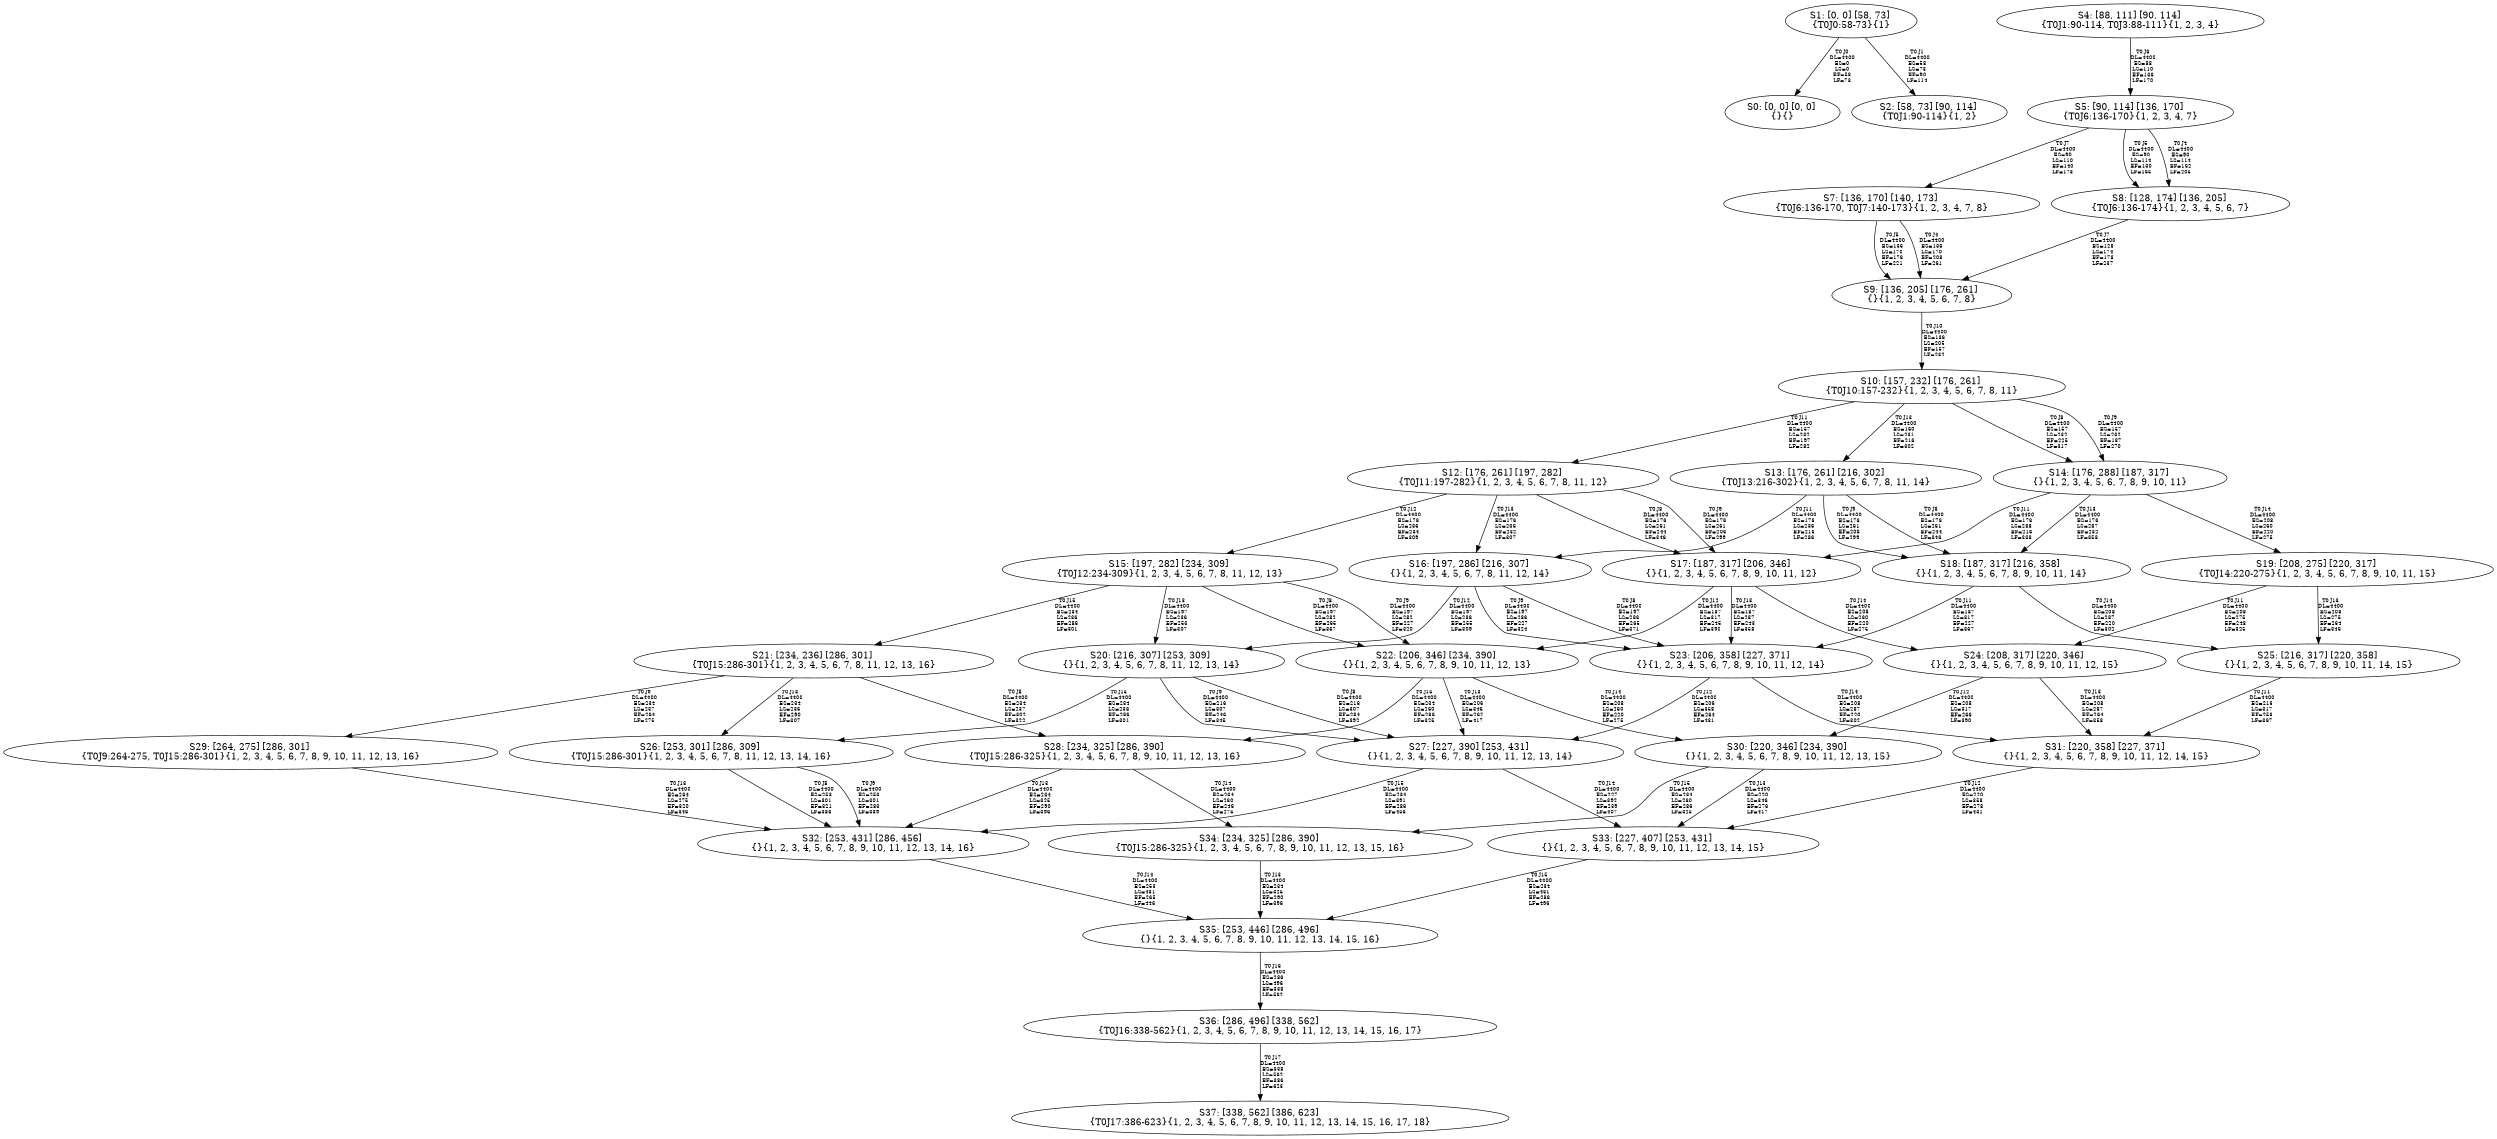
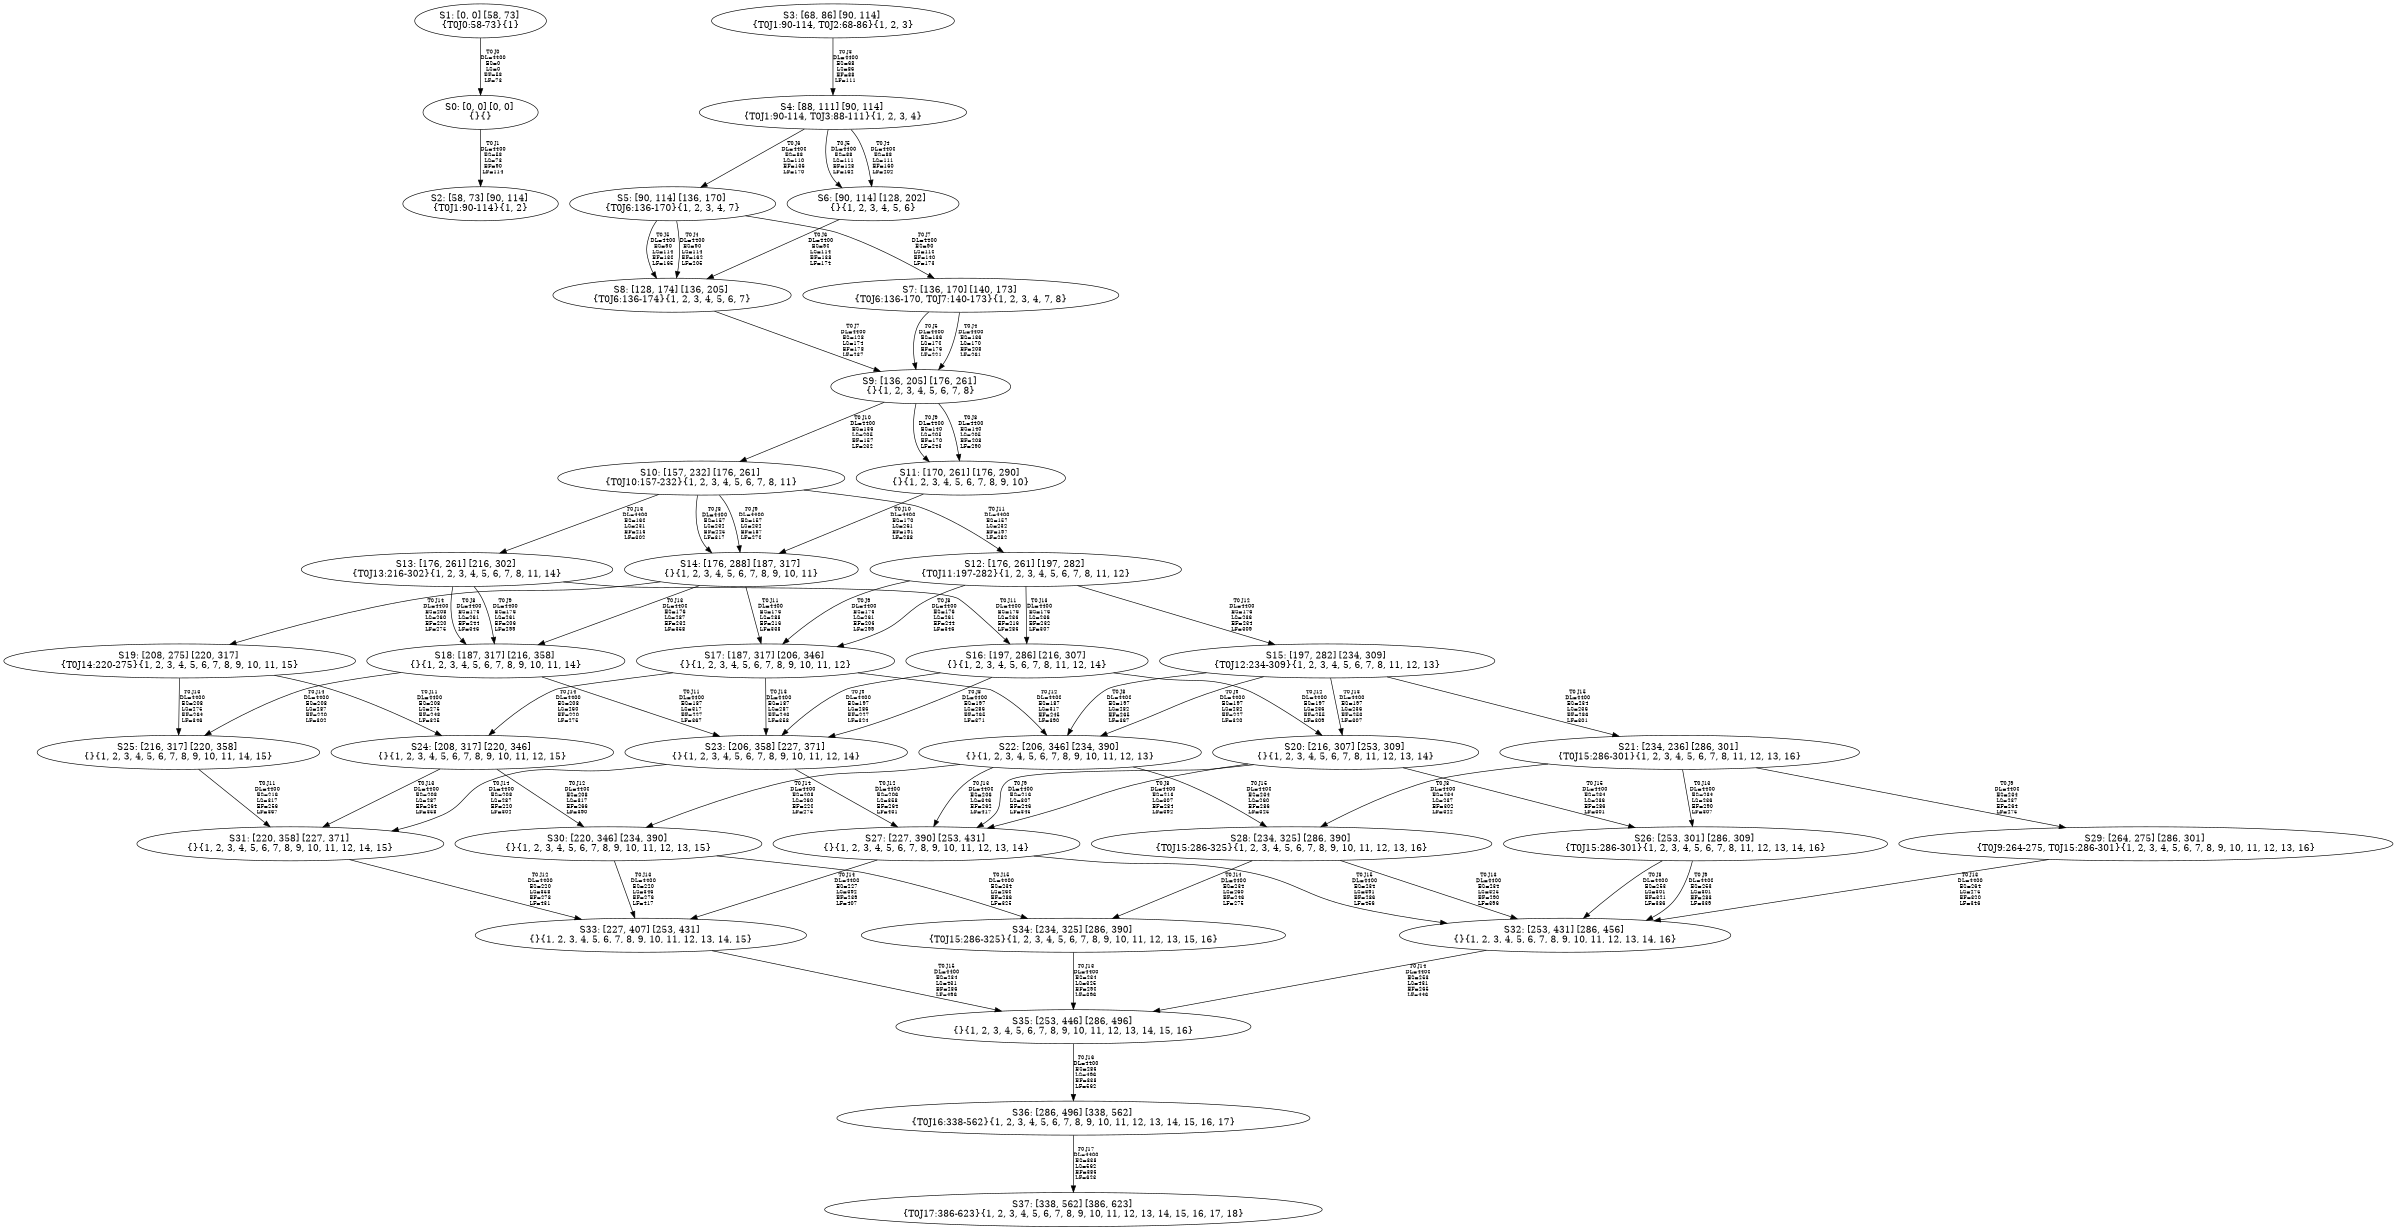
node "S3: [68, 86] [90, 114] {T0J1:90-114, T0J2:68-86}{1, 2, 3}": added
edge "S1: [0, 0] [58, 73] {T0J0:58-73}{1}" -> "S2: [58, 73] [90, 114] {T0J1:90-114}{1, 2}": now "S0: [0, 0] [0, 0] {}{}" -> "S2: [58, 73] [90, 114] {T0J1:90-114}{1, 2}"
node "S6: [90, 114] [128, 202] {}{1, 2, 3, 4, 5, 6}": added
node "S11: [170, 261] [176, 290] {}{1, 2, 3, 4, 5, 6, 7, 8, 9, 10}": added
